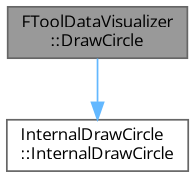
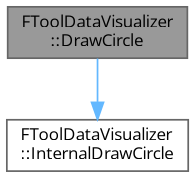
node "InternalDrawCircle ::InternalDrawCircle": label "InternalDrawCircle ::InternalDrawCircle" -> "FToolDataVisualizer ::InternalDrawCircle"
